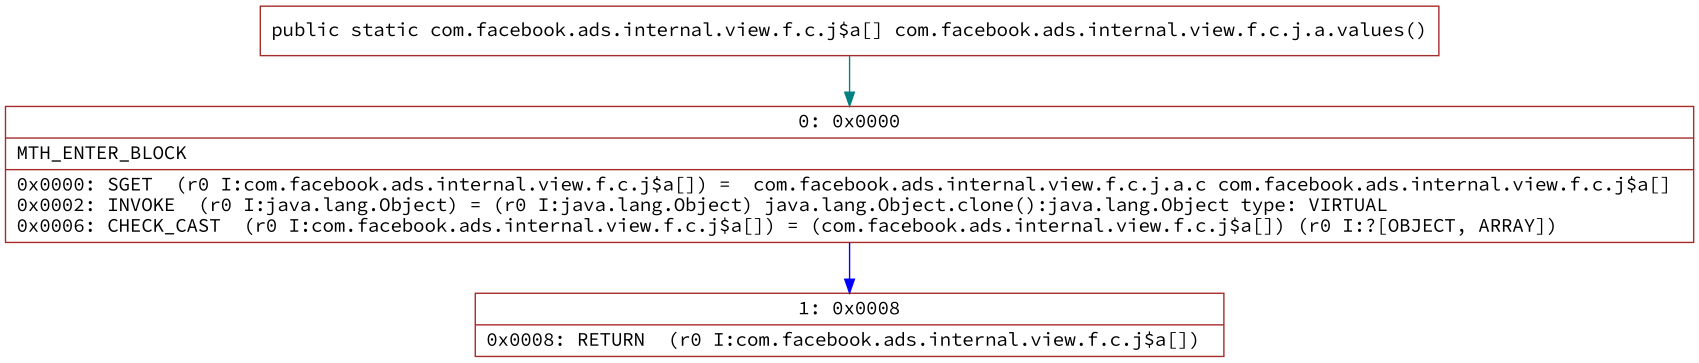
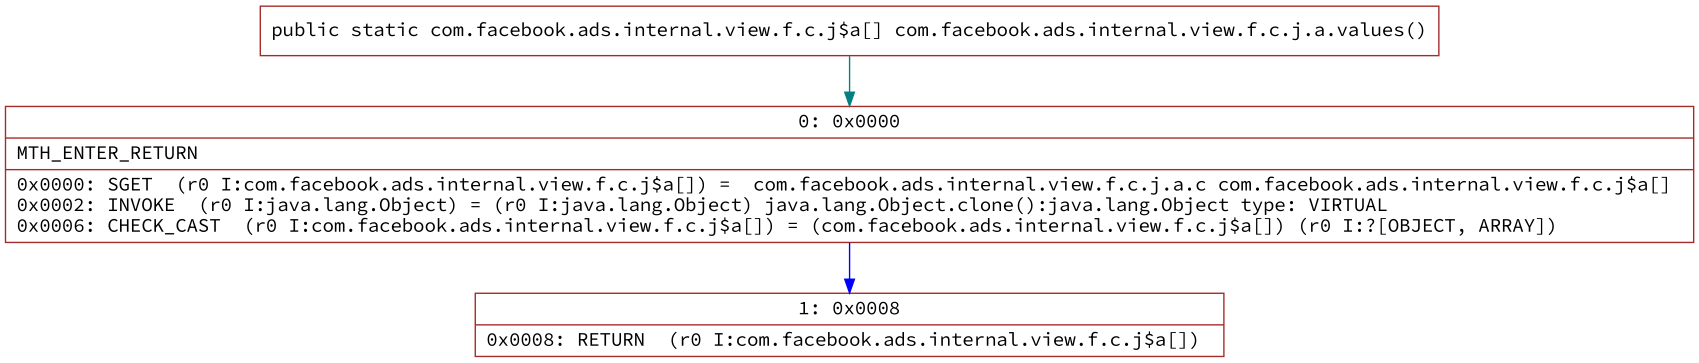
node "0: 0x0000": text "MTH_ENTER_BLOCK" -> "MTH_ENTER_RETURN"
